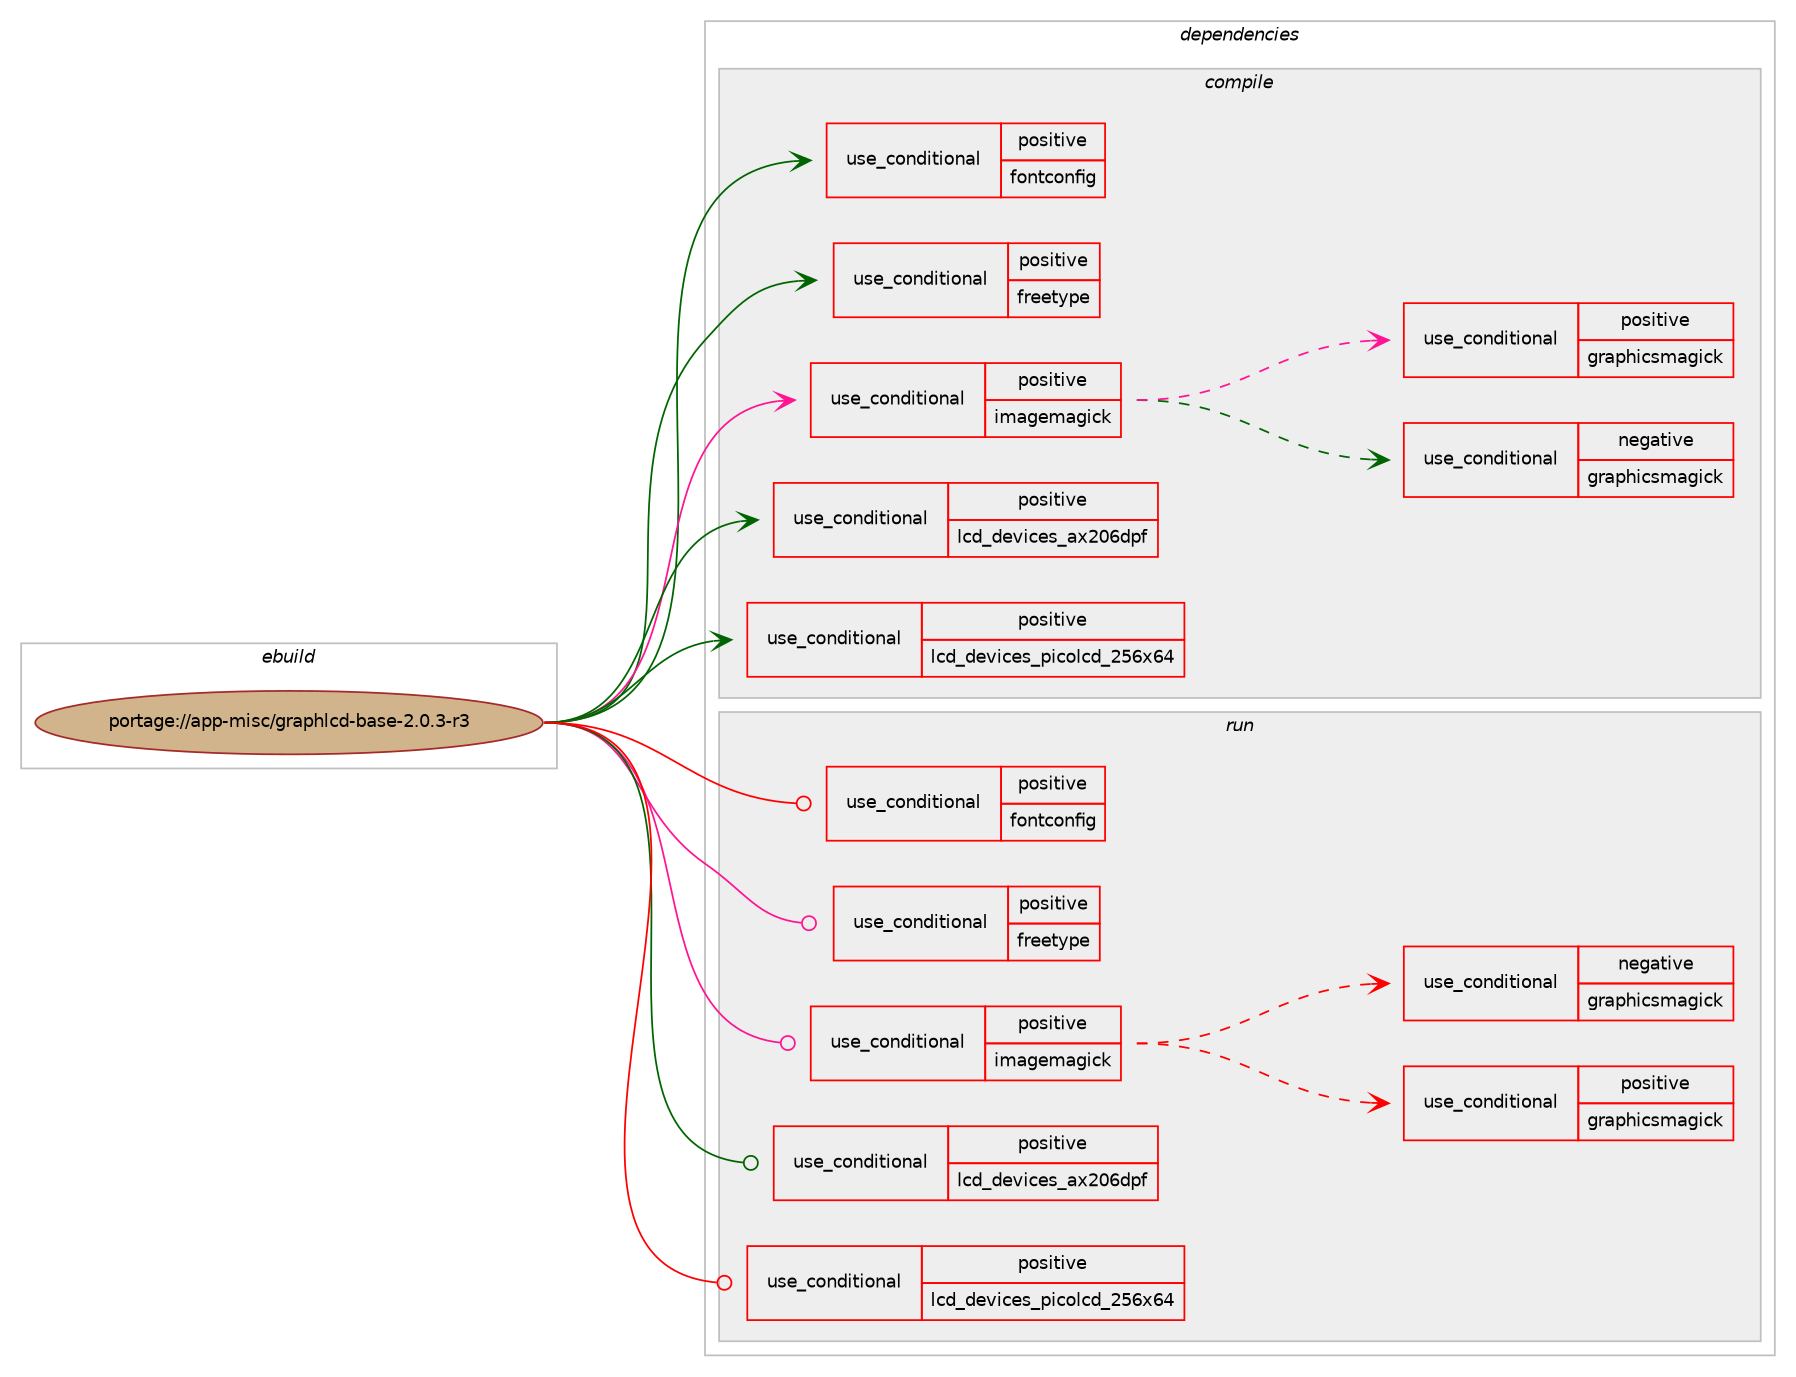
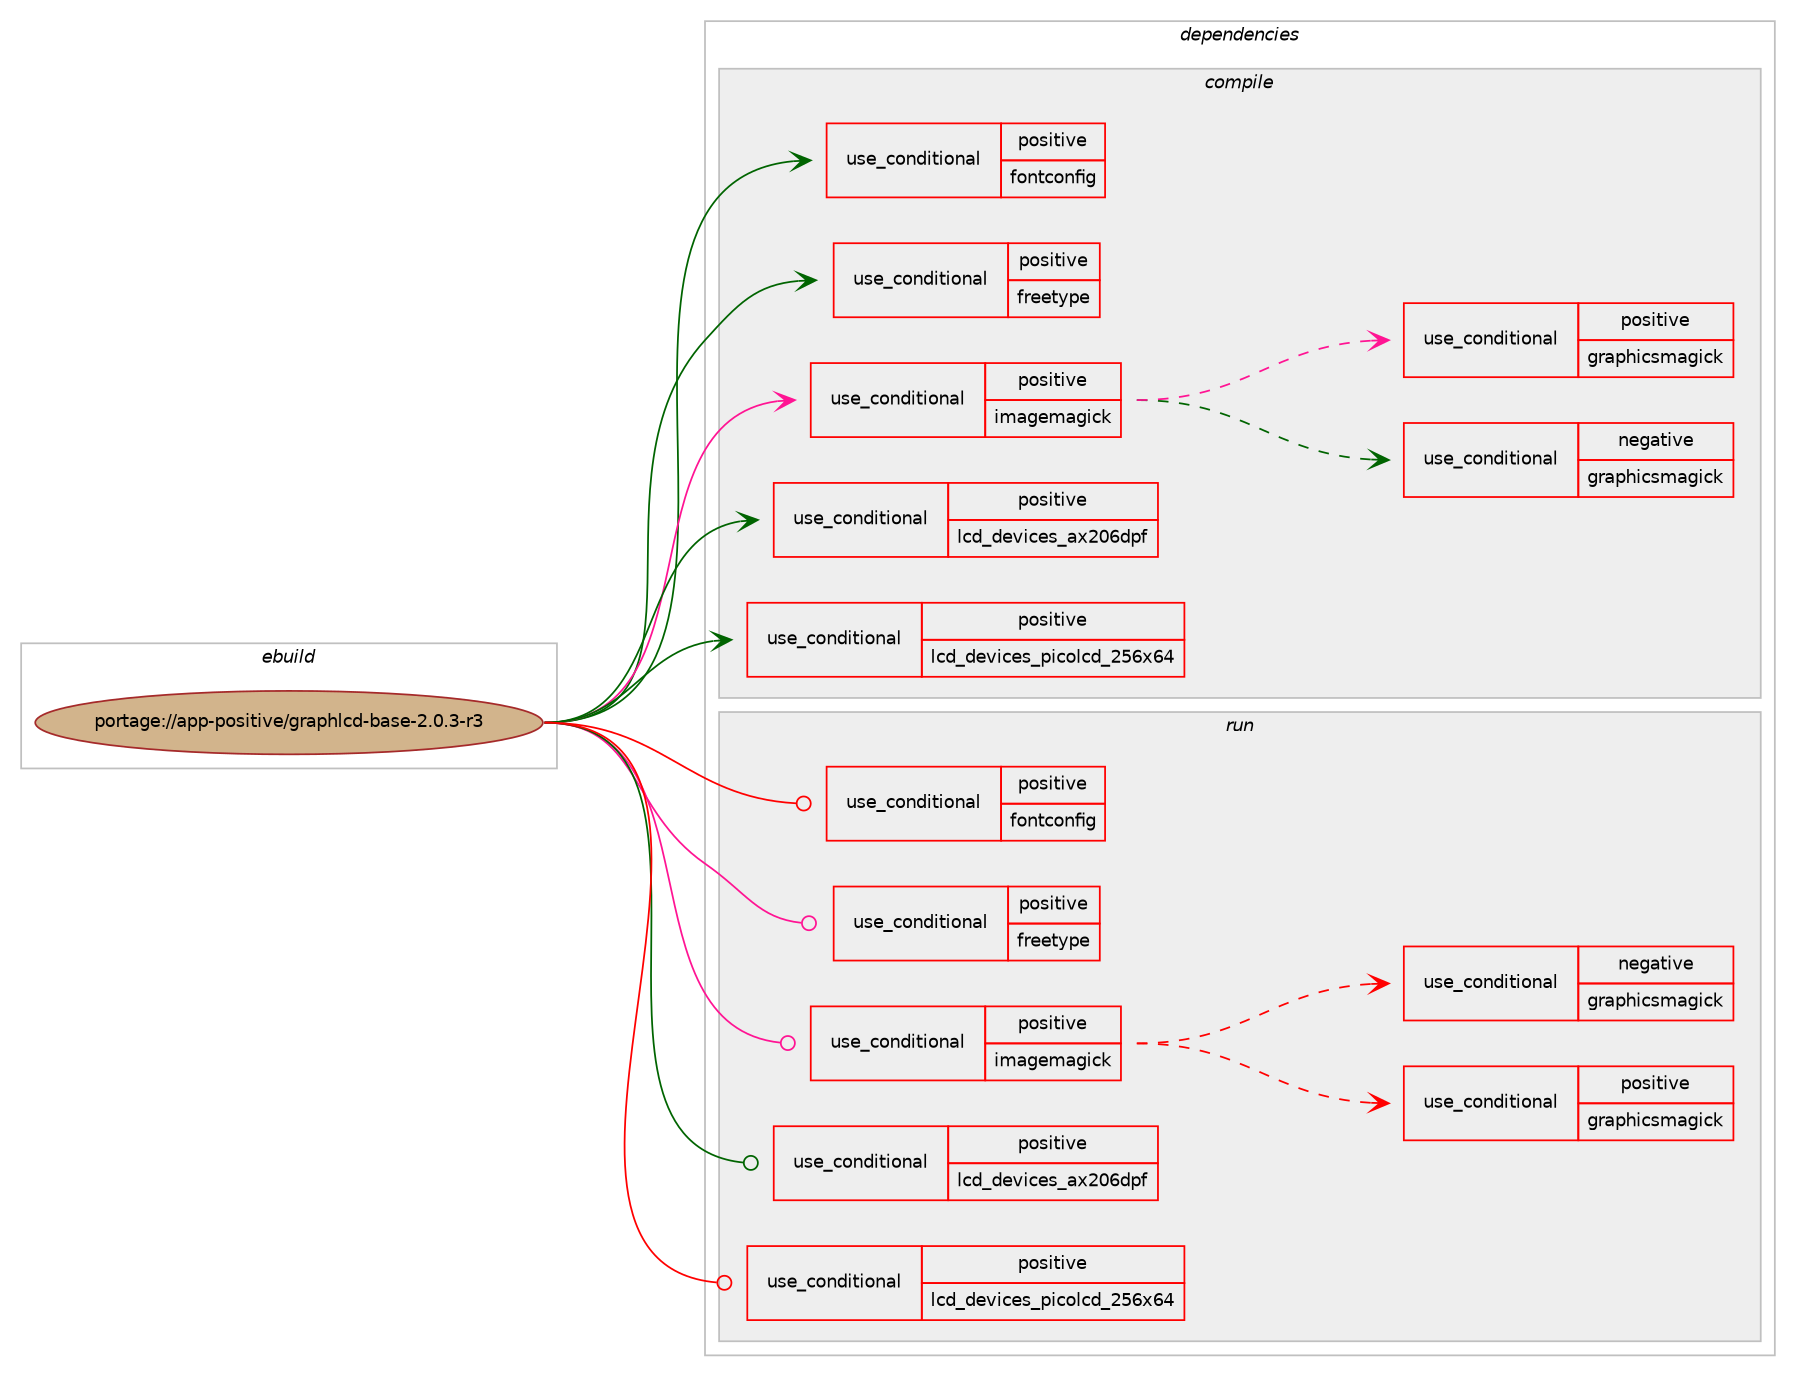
node "portage://app-misc/graphlcd-base-2.0.3-r3": label "portage://app-misc/graphlcd-base-2.0.3-r3" -> "portage://app-positive/graphlcd-base-2.0.3-r3"
